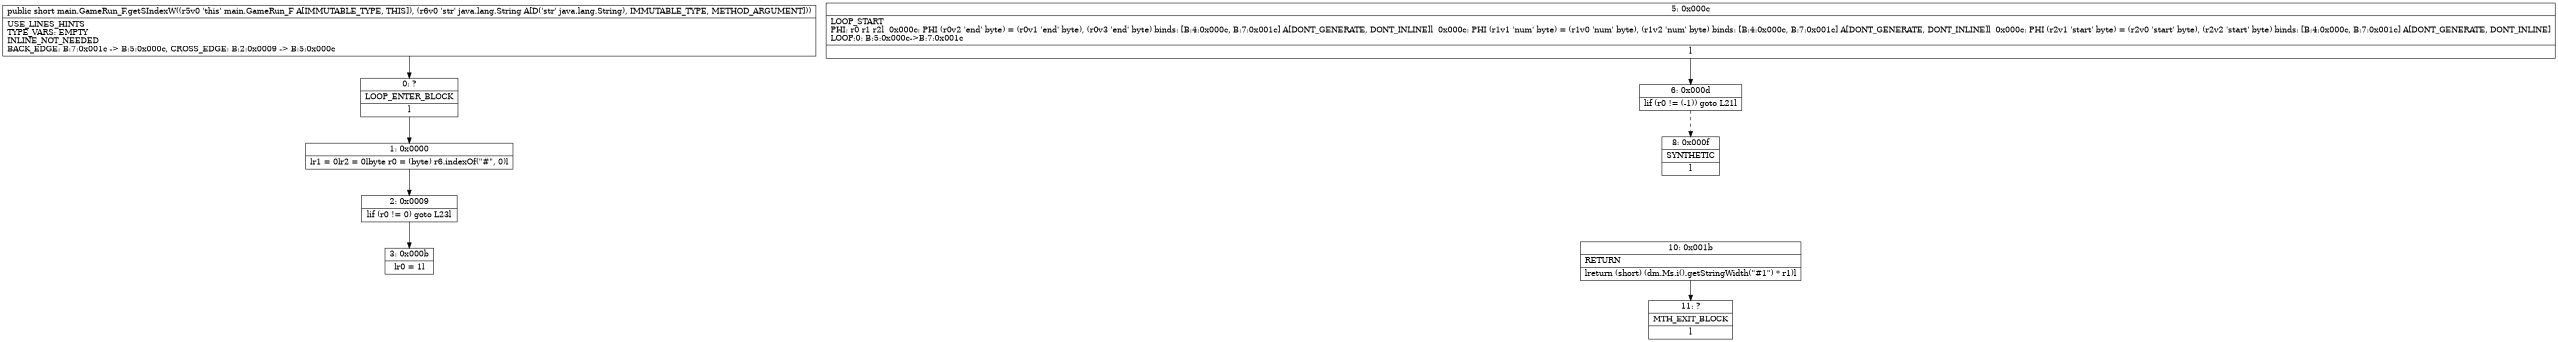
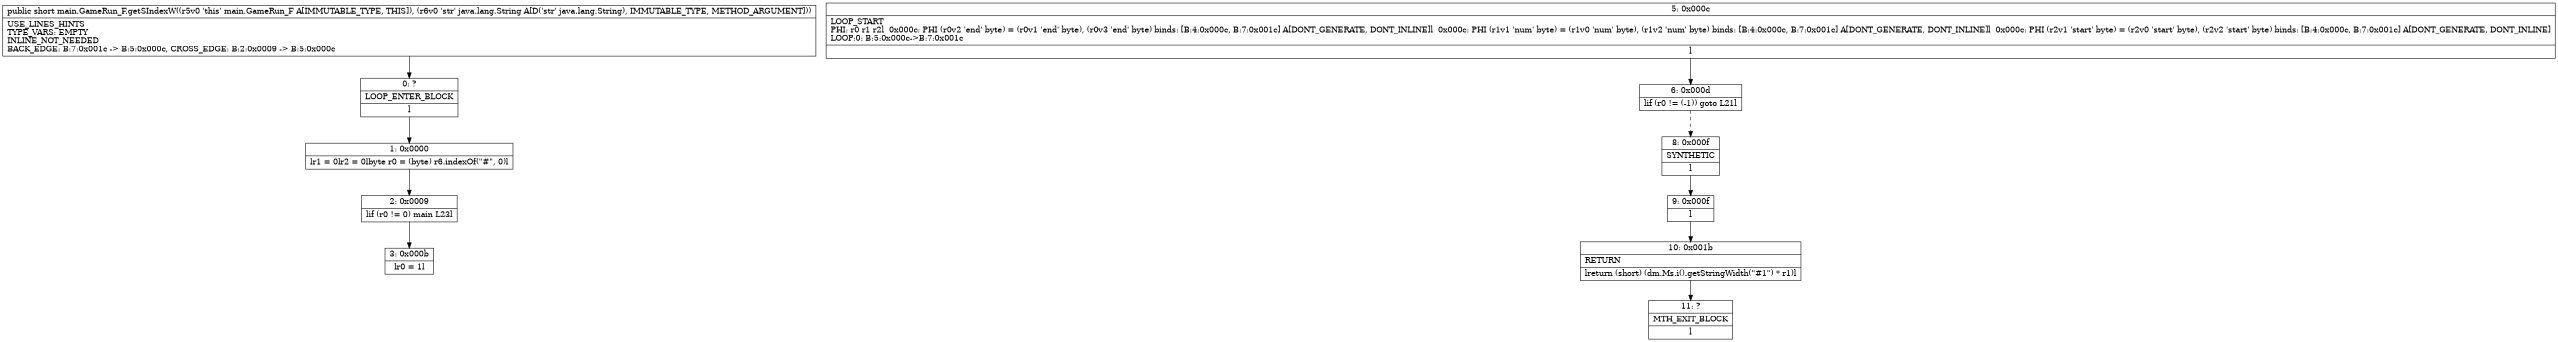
node "9: 0x000f": added
node "2: 0x0009": text "lif (r0 != 0) goto L23l" -> "lif (r0 != 0) main L23l"
